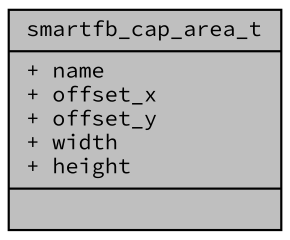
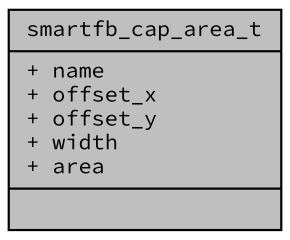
node "smartfb_cap_area_t": text "+ height" -> "+ area"
